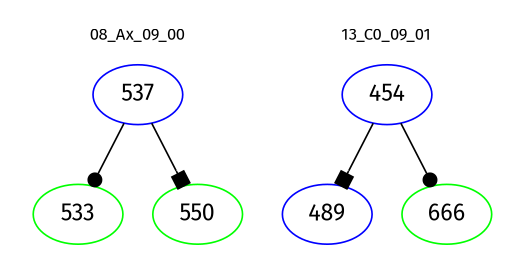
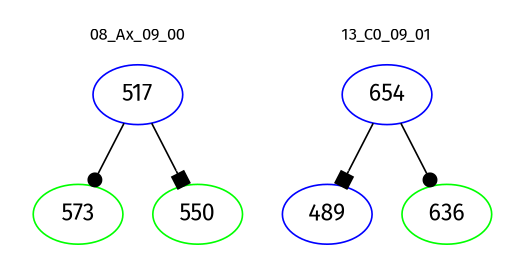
node "537": label "537" -> "517"
node "454": label "454" -> "654"
node "533": label "533" -> "573"
node "666": label "666" -> "636"
